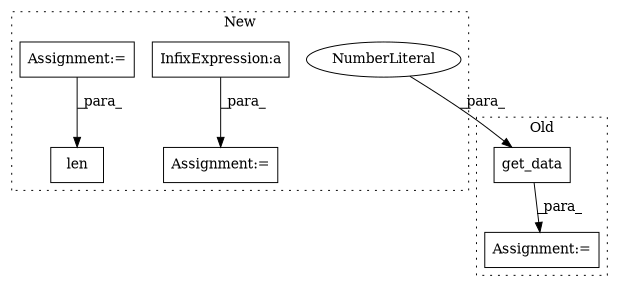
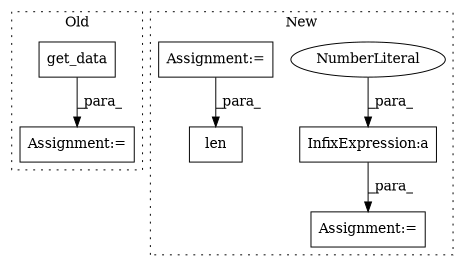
edge "NumberLiteral" -> "get_data": now "NumberLiteral" -> "InfixExpression:a"
